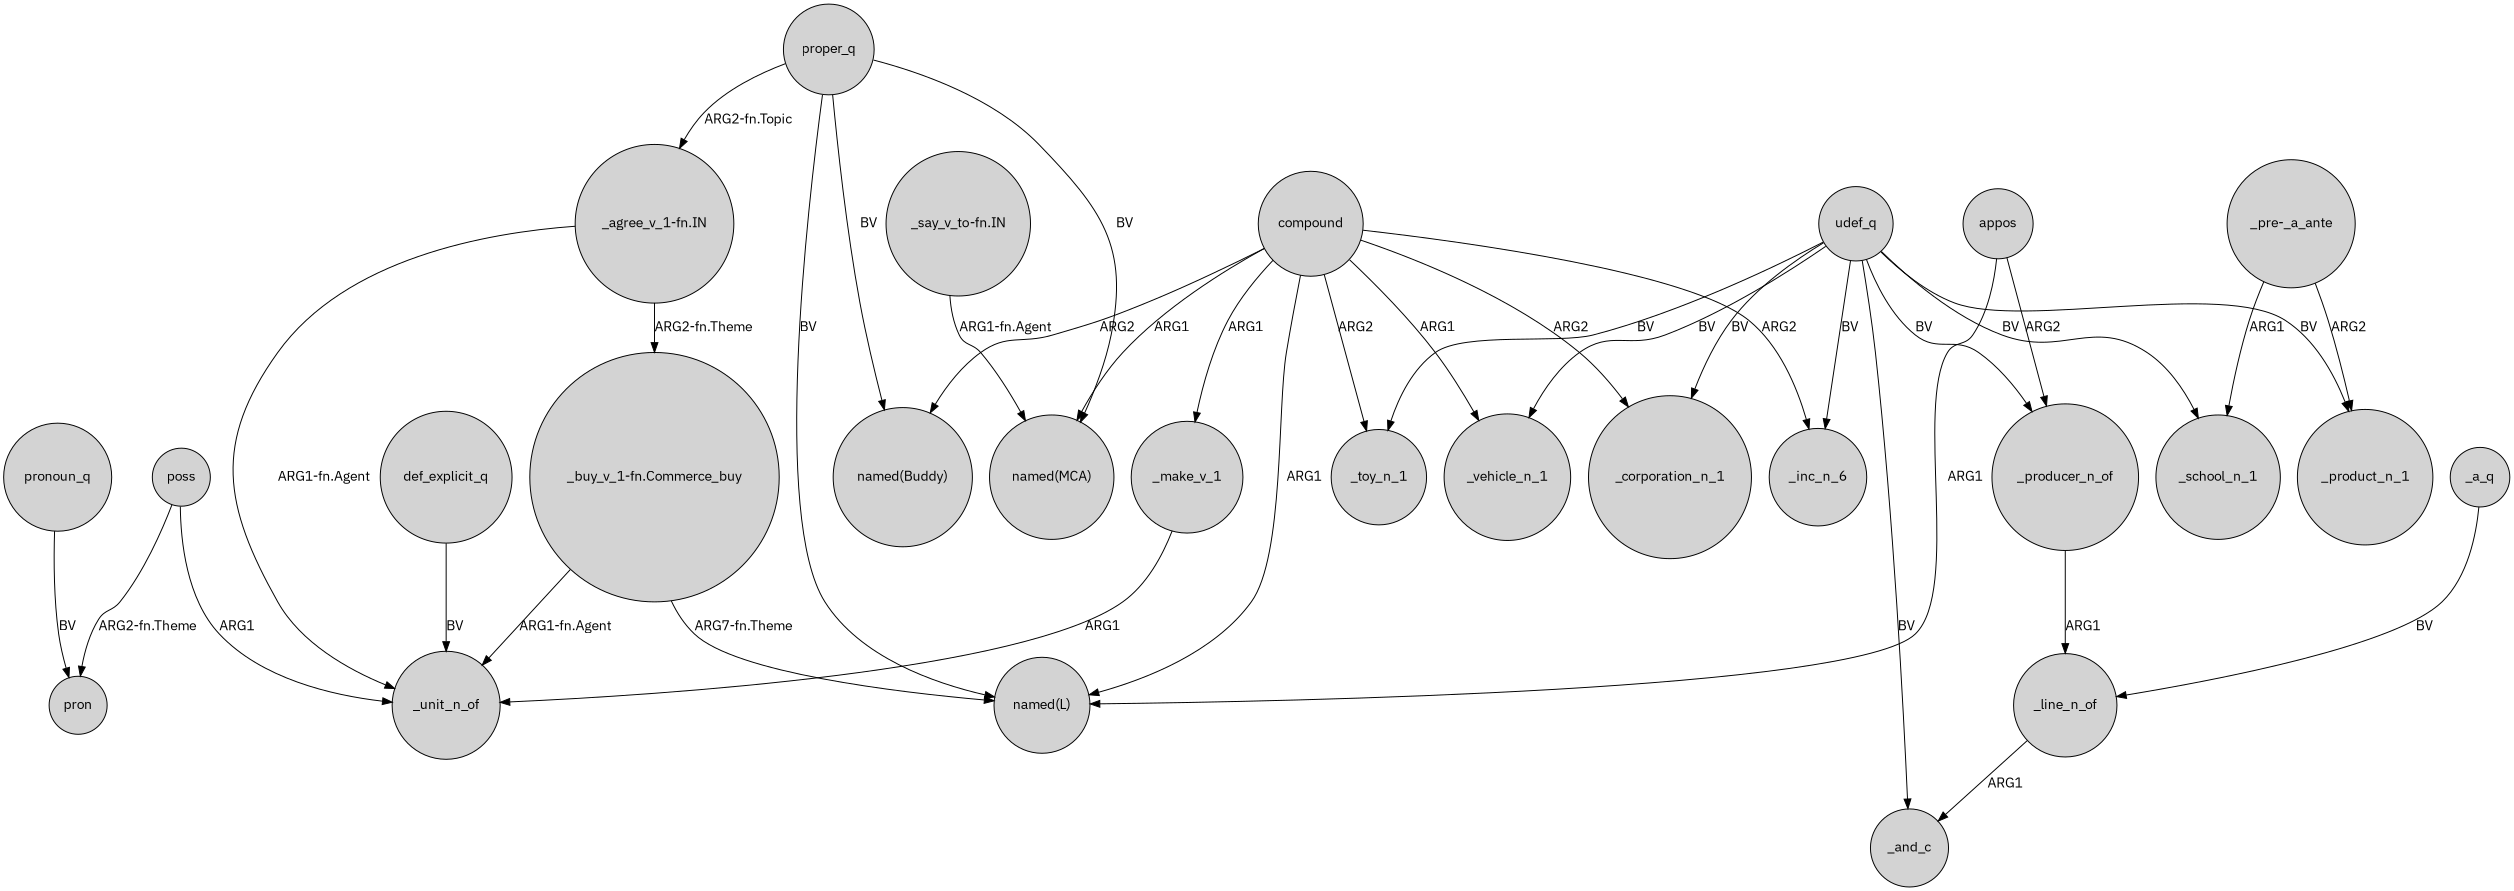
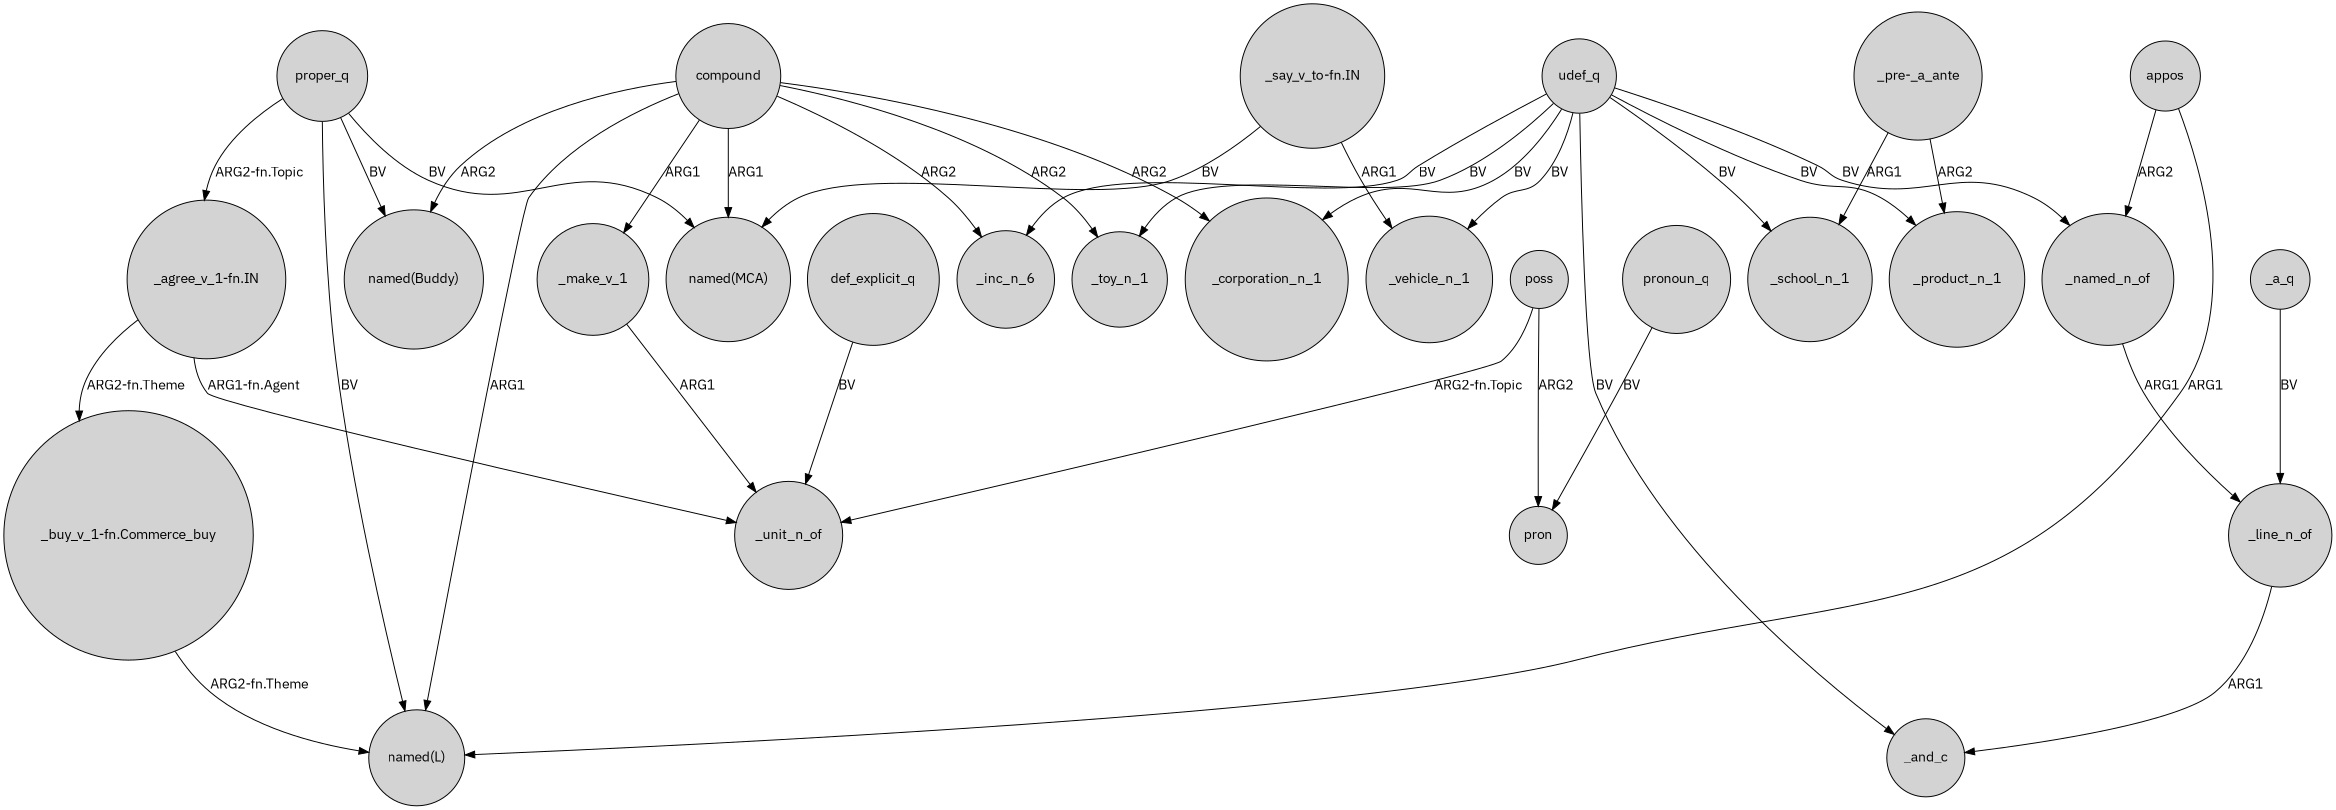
edge "_say_v_to-fn.IN" -> "named(MCA)": label "ARG1-fn.Agent" -> "BV"
edge "compound" -> "_vehicle_n_1": now "_say_v_to-fn.IN" -> "_vehicle_n_1"
node "_producer_n_of": label "_producer_n_of" -> "_named_n_of"
edge "_buy_v_1-fn.Commerce_buy" -> "_unit_n_of": removed, label "ARG1-fn.Agent"
edge "poss" -> "pron": label "ARG2-fn.Theme" -> "ARG2"
edge "poss" -> "_unit_n_of": label "ARG1" -> "ARG2-fn.Topic"
edge "_buy_v_1-fn.Commerce_buy" -> "named(L)": label "ARG7-fn.Theme" -> "ARG2-fn.Theme"
